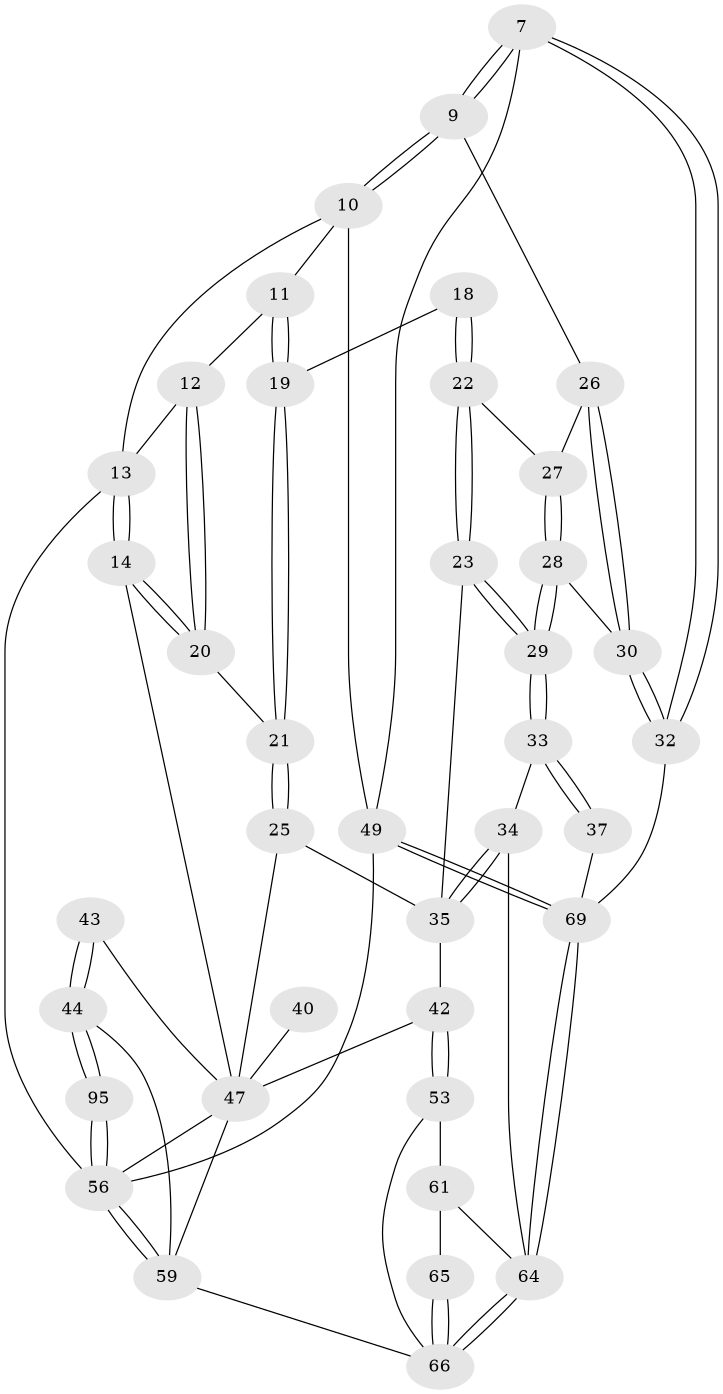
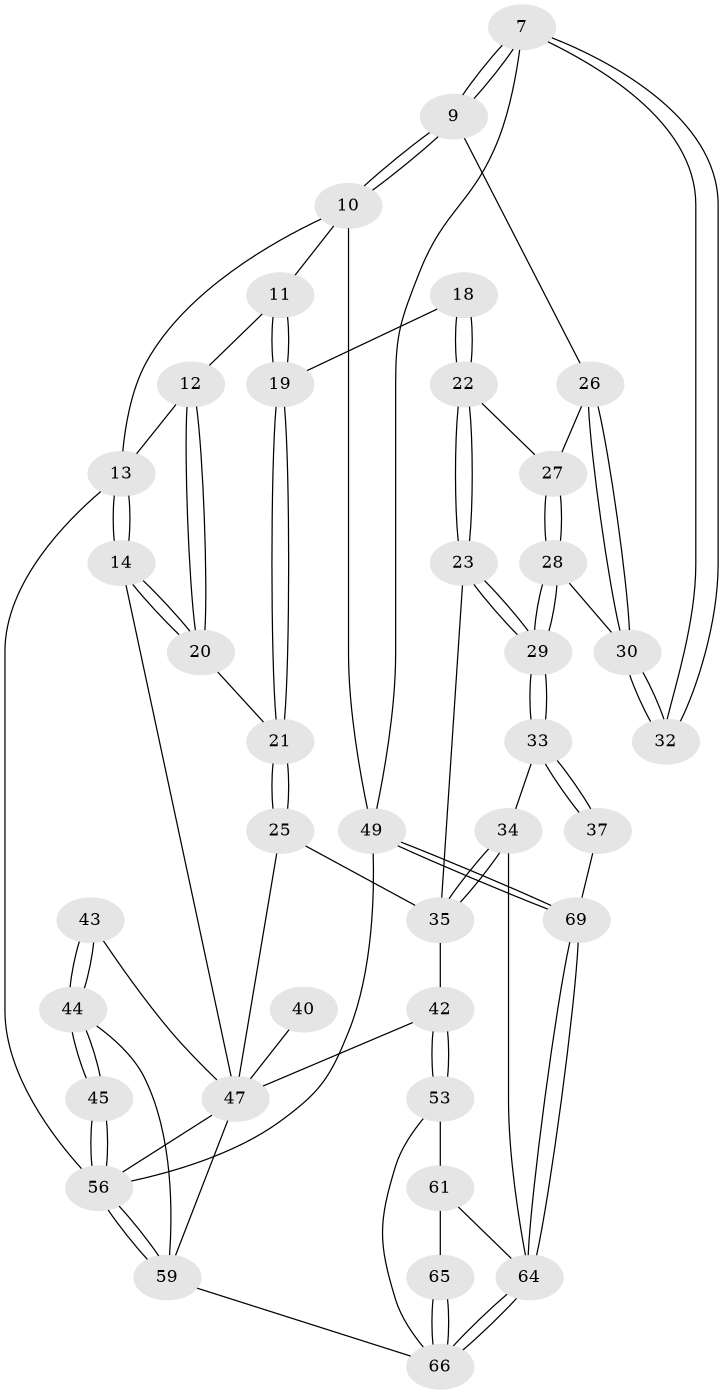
edge "32" -- "69": removed
node "95": label "95" -> "45"
